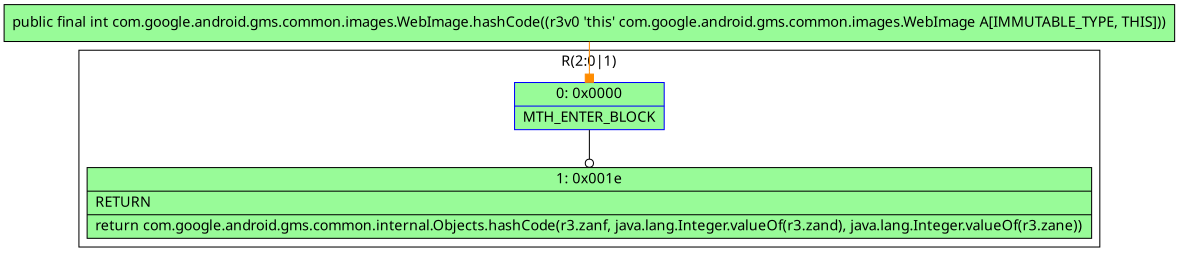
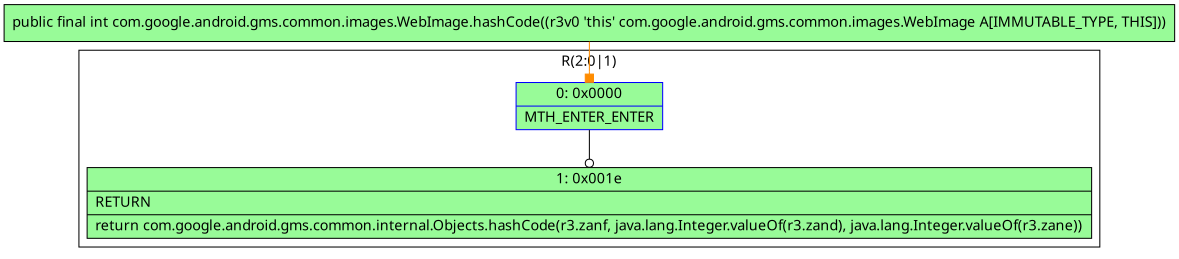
node "0: 0x0000": text "MTH_ENTER_BLOCK" -> "MTH_ENTER_ENTER"
